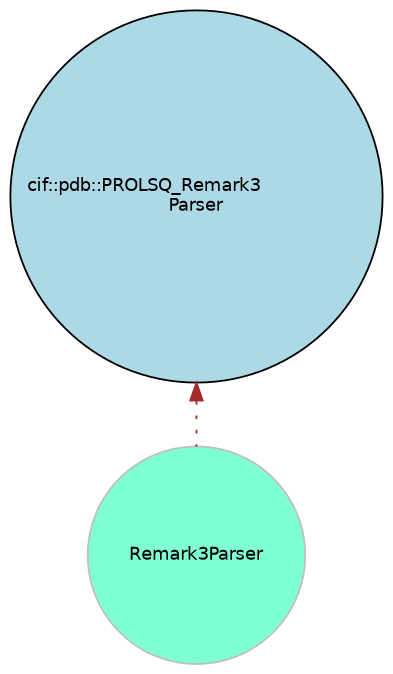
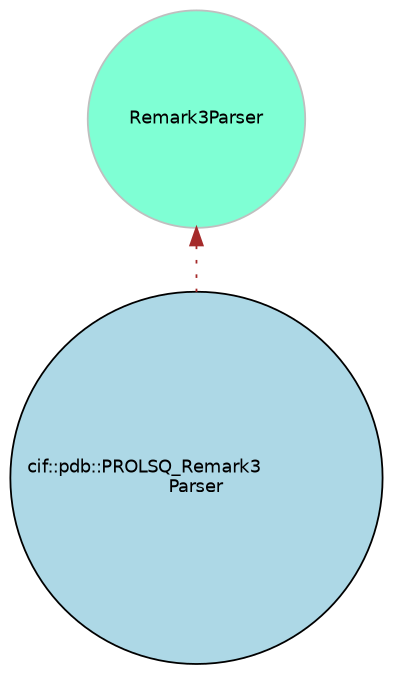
edge "Remark3Parser" -> "cif::pdb::PROLSQ_Remark3 Parser": reversed
